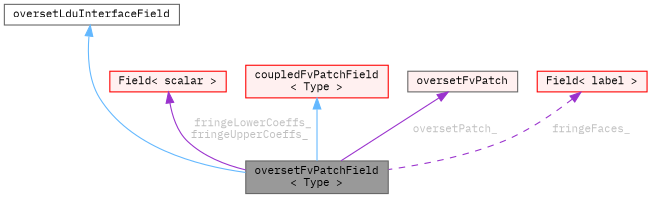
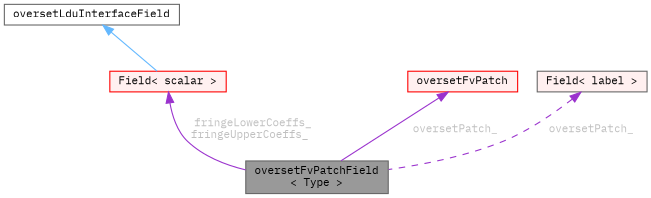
node "coupledFvPatchField < Type >": removed
node "oversetFvPatch": color gray40 -> red
node "Field< label >": color red -> gray40
edge "oversetFvPatchField < Type >" -> "Field< label >": label " fringeFaces_" -> " oversetPatch_"
edge "oversetFvPatchField < Type >" -> "oversetLduInterfaceField": now "Field< scalar >" -> "oversetLduInterfaceField"
